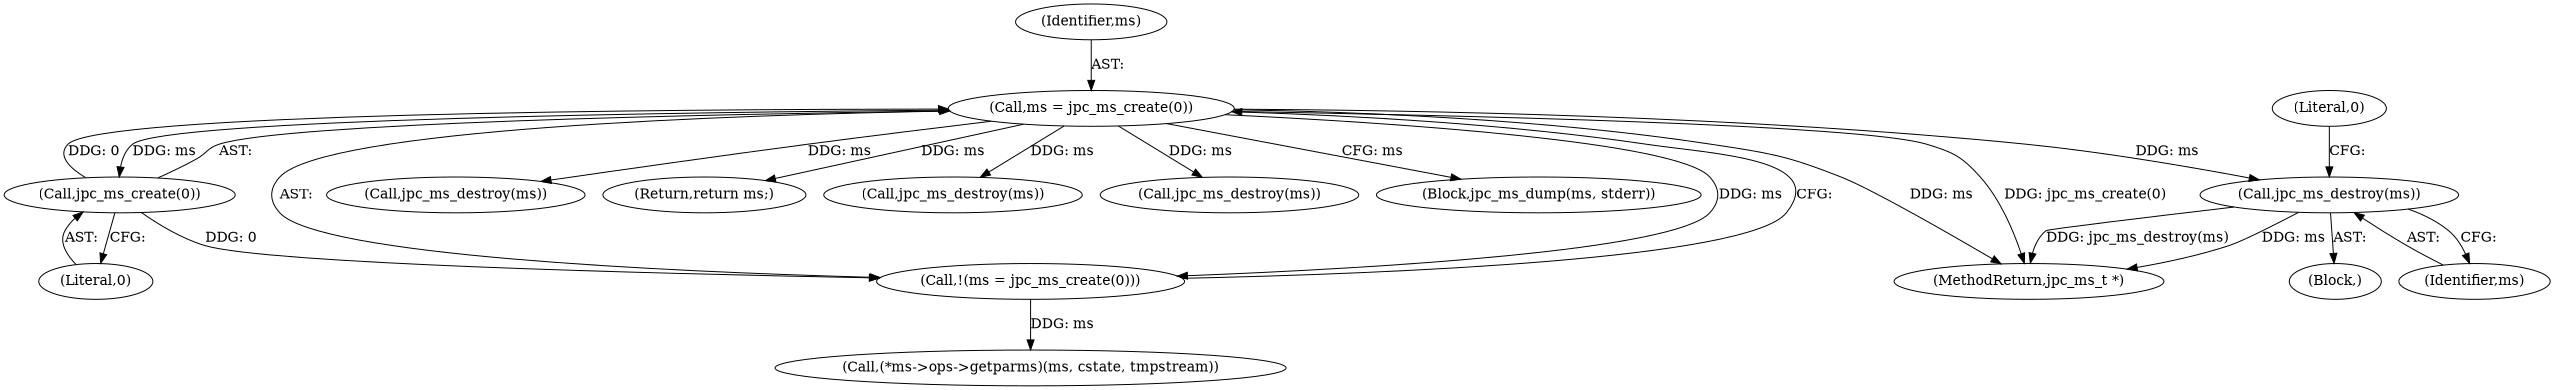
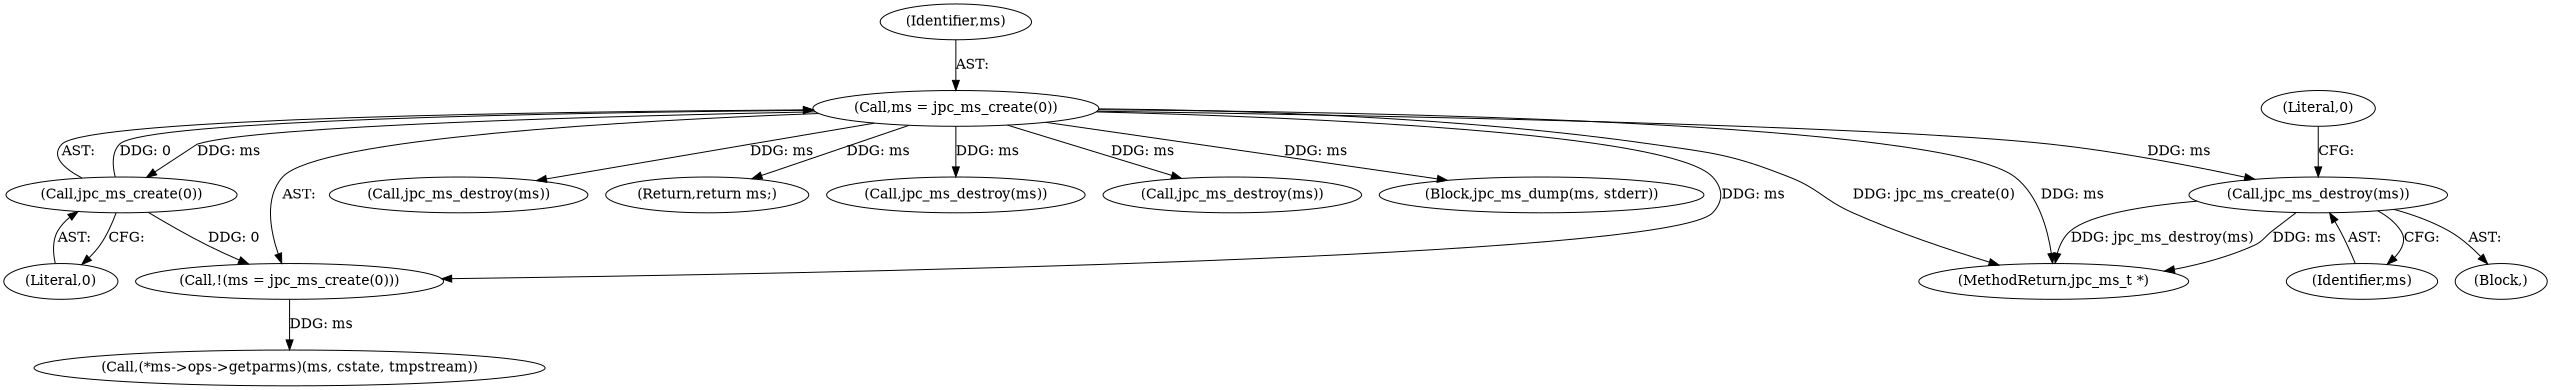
edge "(Call,ms = jpc_ms_create(0))" -> "(Block,jpc_ms_dump(ms, stderr))": label "CFG: ms" -> "DDG: ms"
edge "(Call,!(ms = jpc_ms_create(0)))" -> "(Call,ms = jpc_ms_create(0))": removed, label "CFG:"
